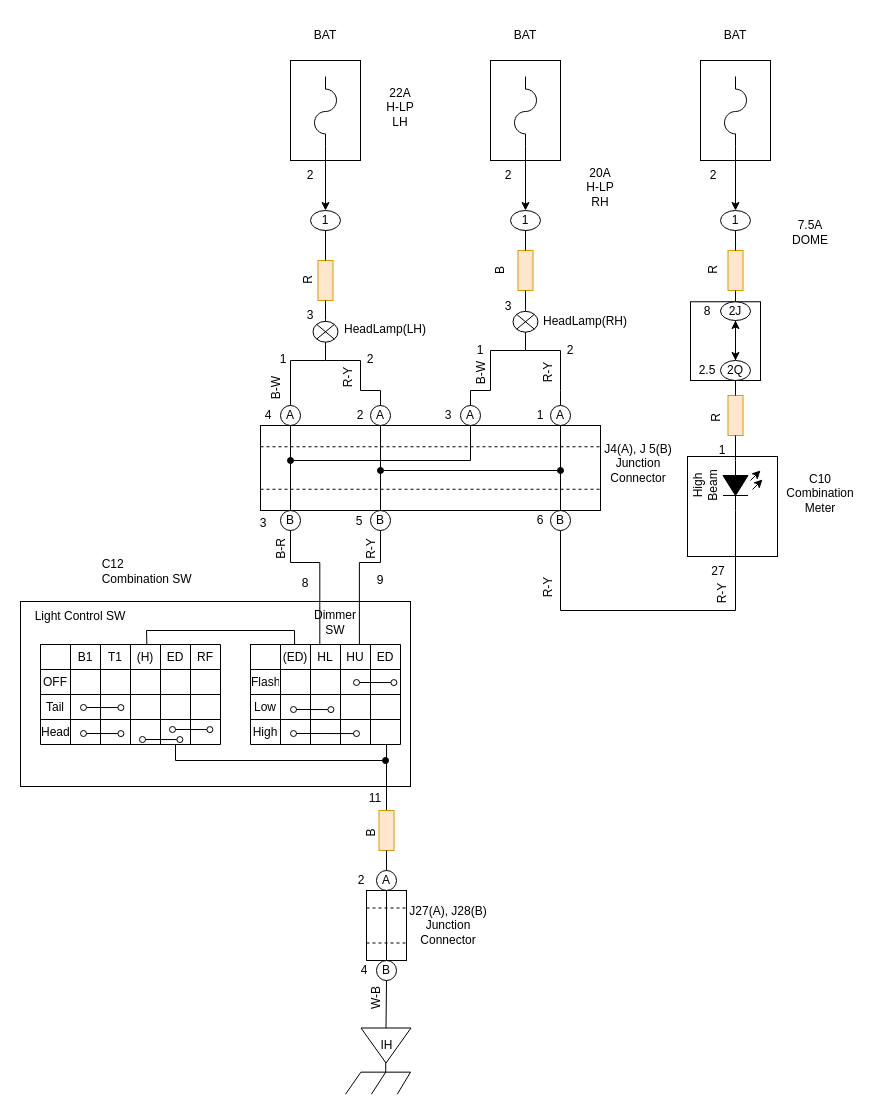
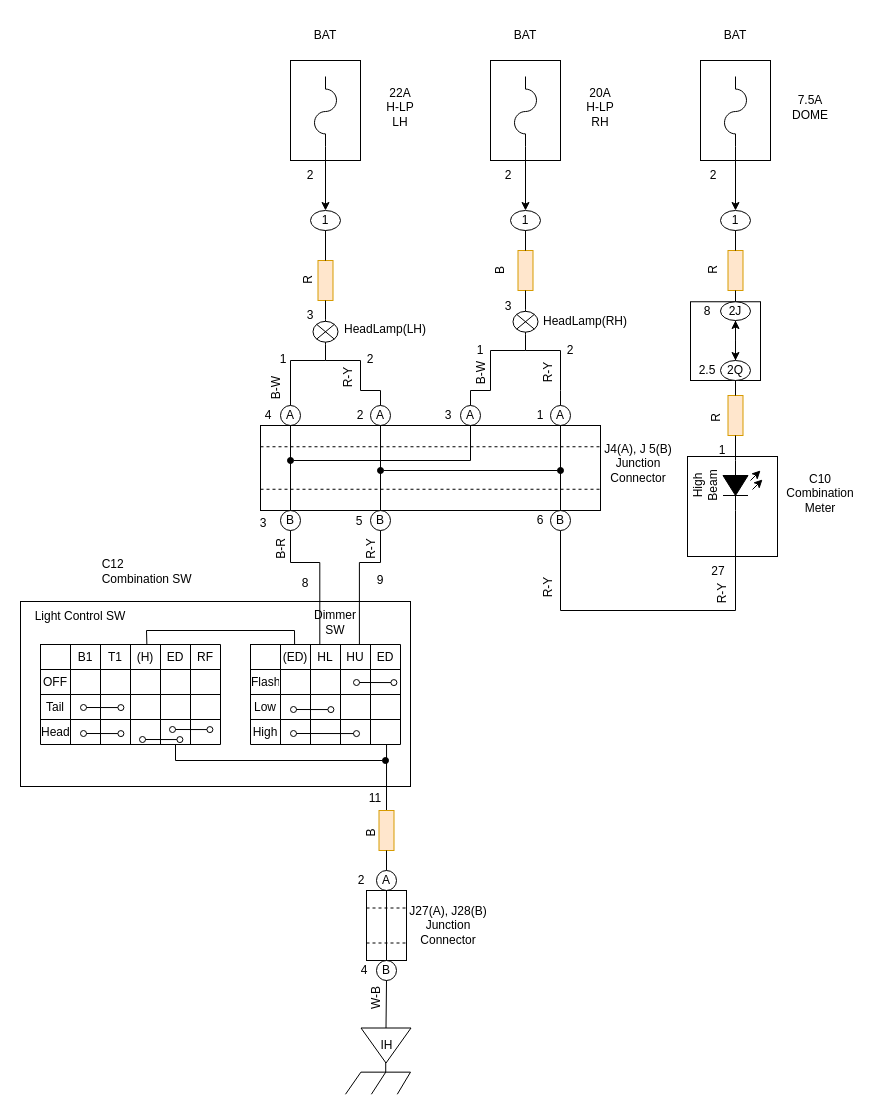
node "20A H-LP RH": moved (601, 188) -> (601, 108)
node "7.5A DOME": moved (811, 233) -> (811, 108)
